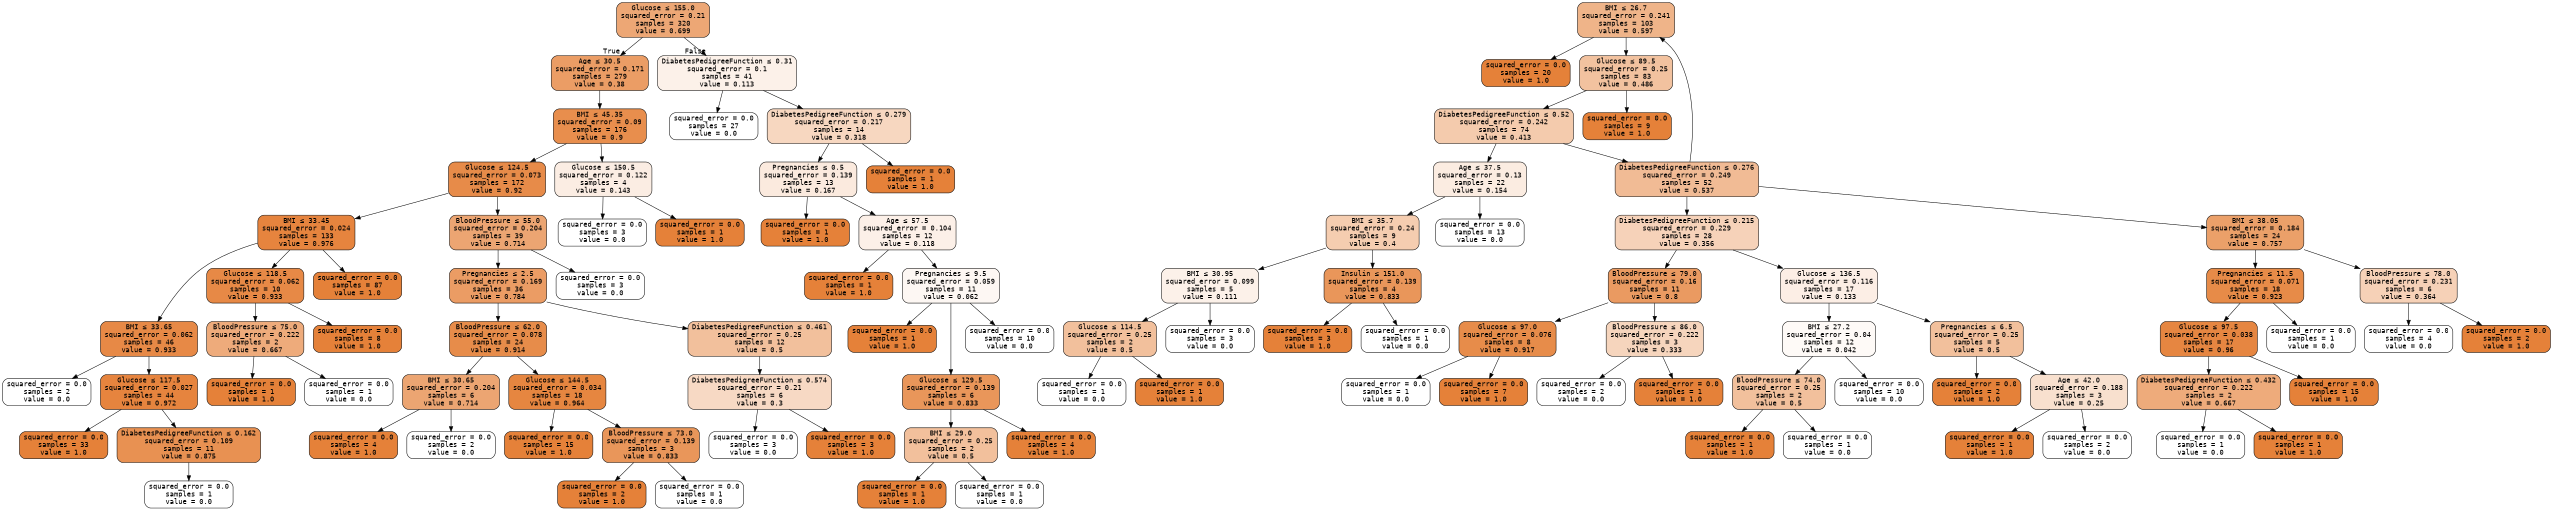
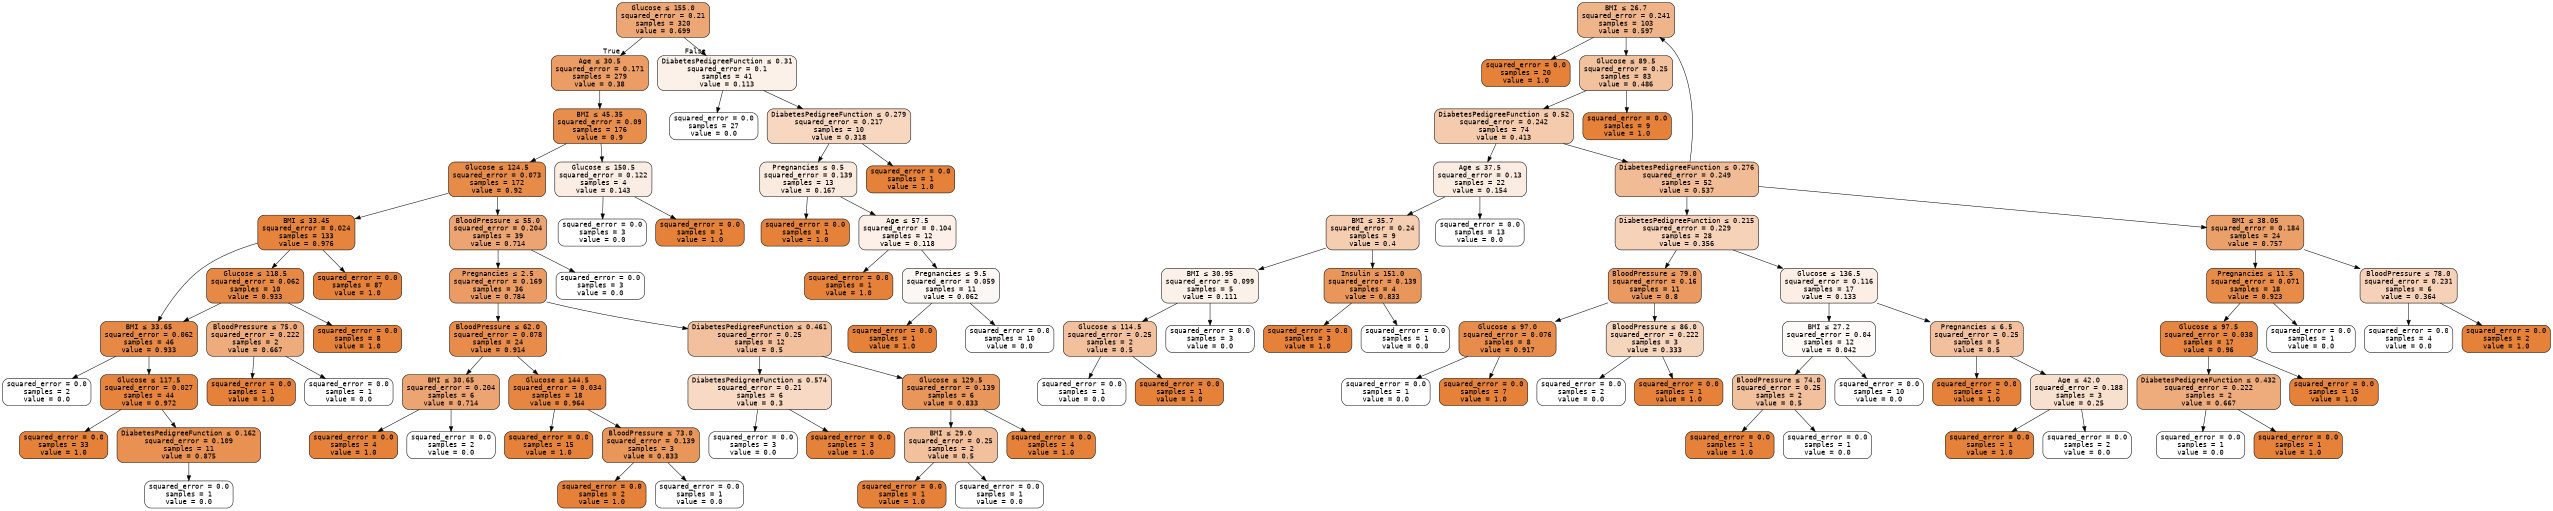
node "DiabetesPedigreeFunction ≤ 0.279": text "samples = 14" -> "samples = 10"
edge "Glucose ≤ 118.5" -> "BloodPressure ≤ 75.0": now "Glucose ≤ 118.5" -> "BMI ≤ 33.65"
edge "Pregnancies ≤ 9.5" -> "Glucose ≤ 129.5": now "DiabetesPedigreeFunction ≤ 0.461" -> "Glucose ≤ 129.5"
